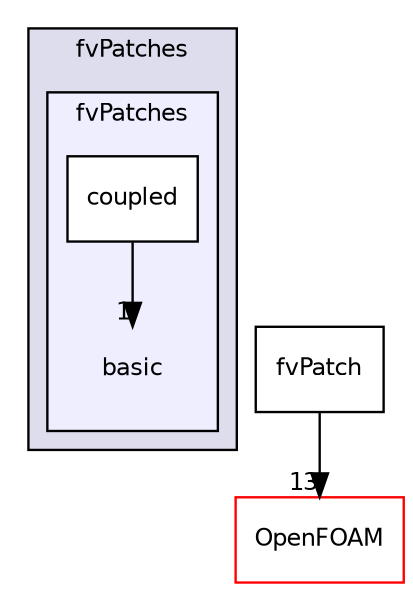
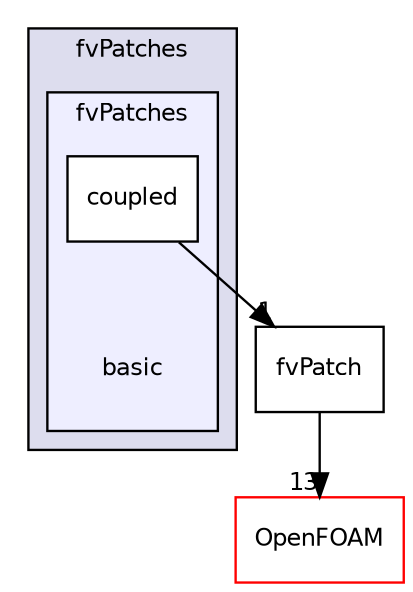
edge "coupled" -> "basic": now "coupled" -> "fvPatch"
